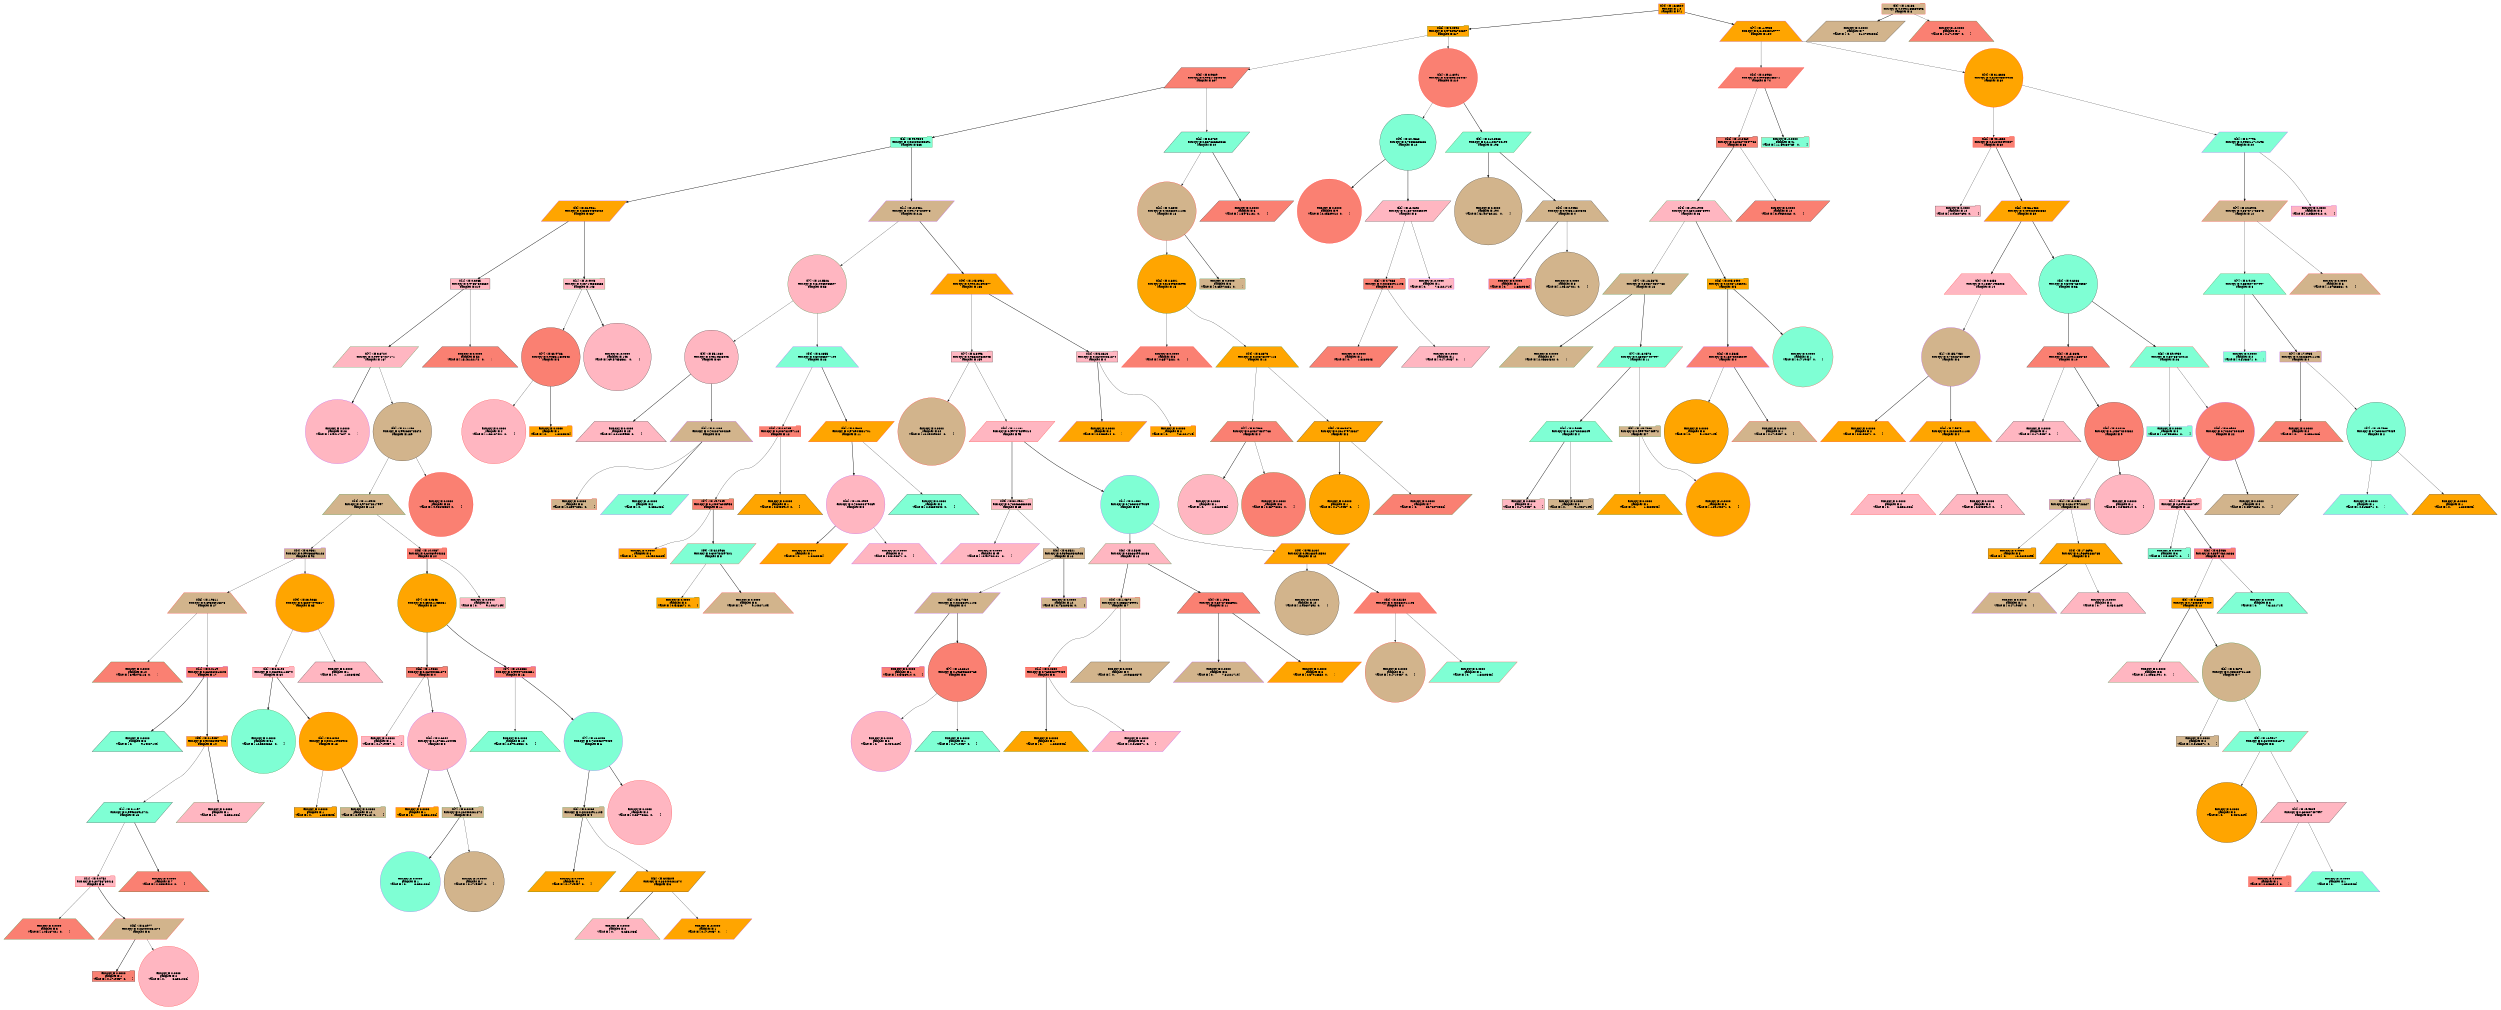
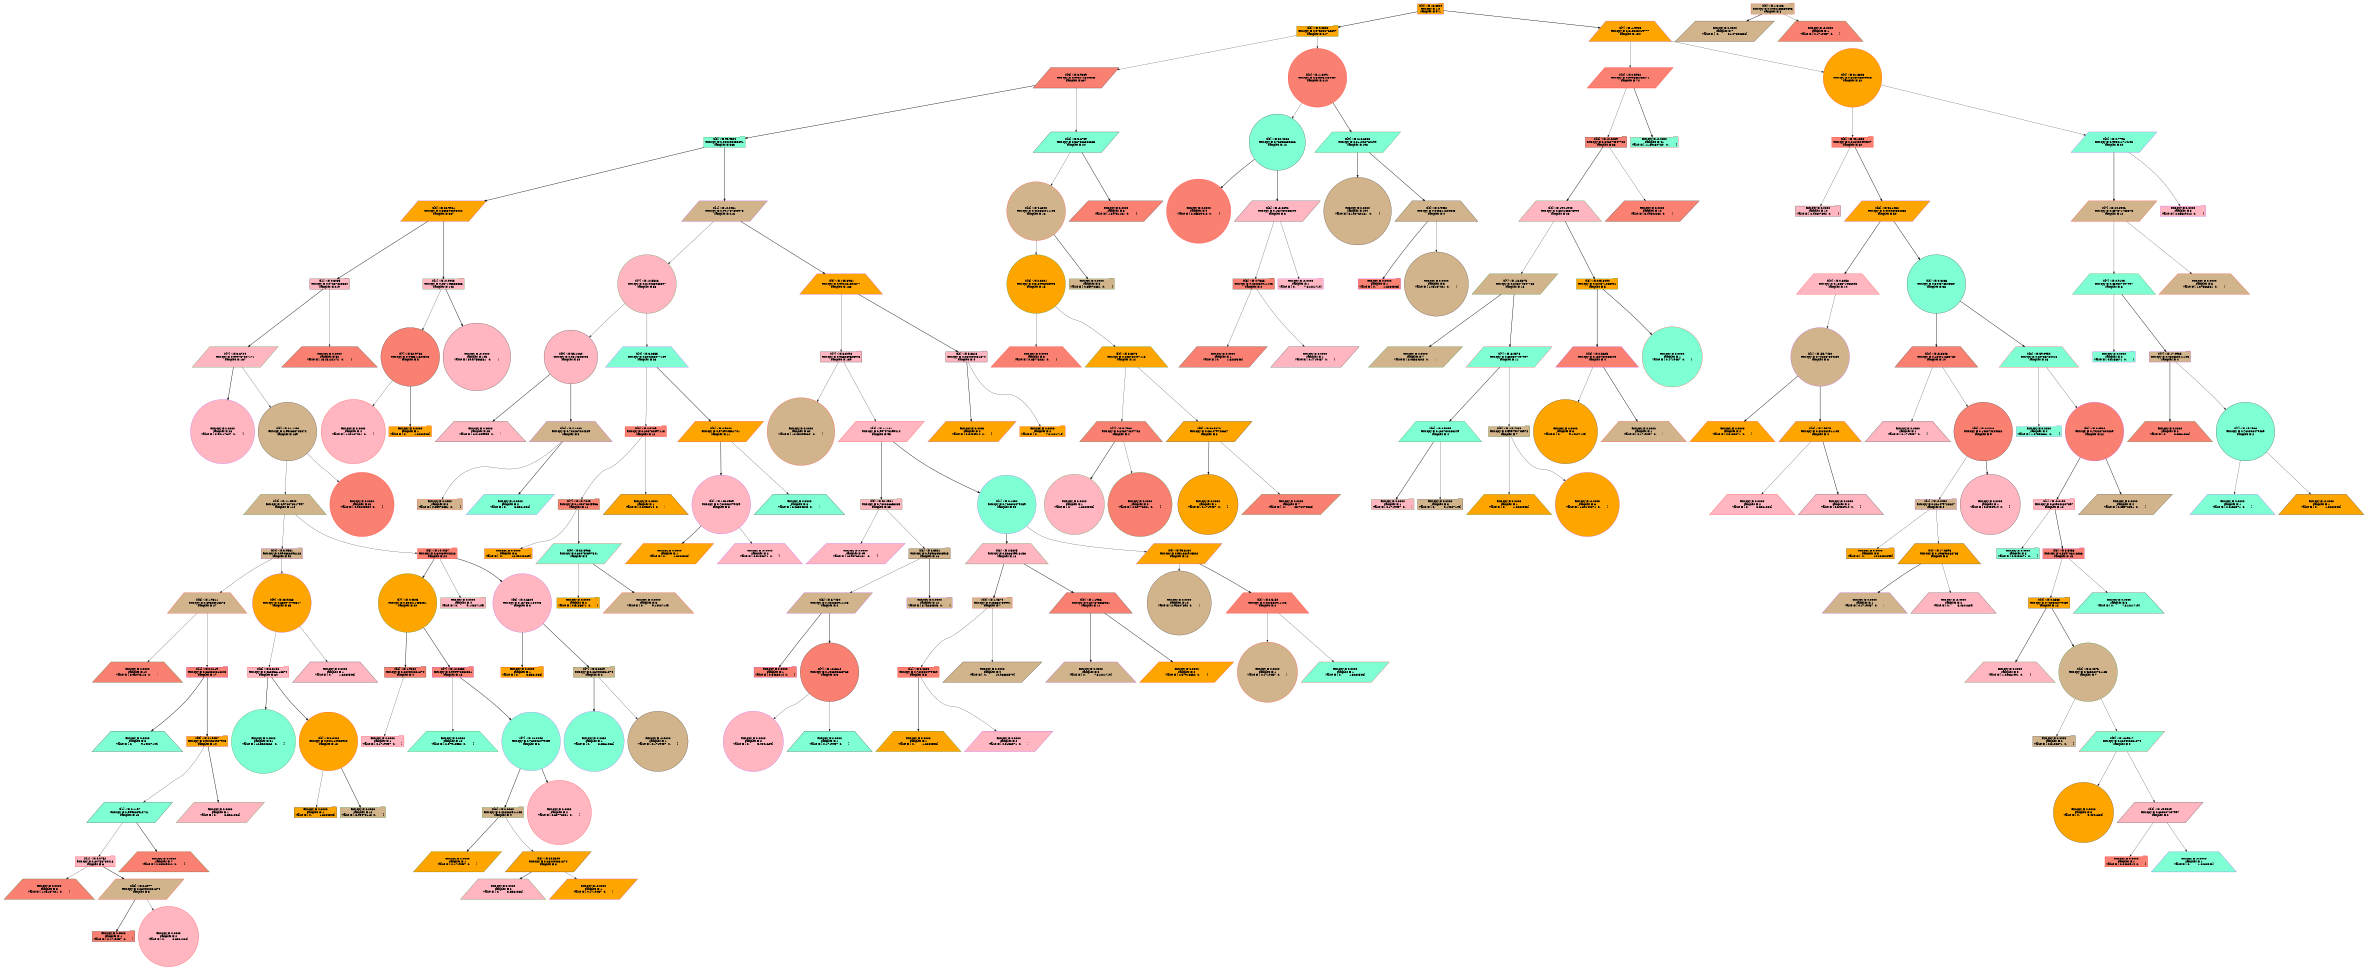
edge "X[2] <= -5.8646 entropy = 0.184911683764 samples = 10" -> "X[3] <= 4.2416 entropy = 0.148374244832 samples = 9": style bold -> solid
edge "X[6] <= 1.9882 entropy = 0.264400231874 samples = 4" -> "X[3] <= 2.6644 entropy = 0.157831184445 samples = 3": now "X[5] <= 14.4487 entropy = 0.64460944228 samples = 24" -> "X[3] <= 2.6644 entropy = 0.157831184445 samples = 3"
